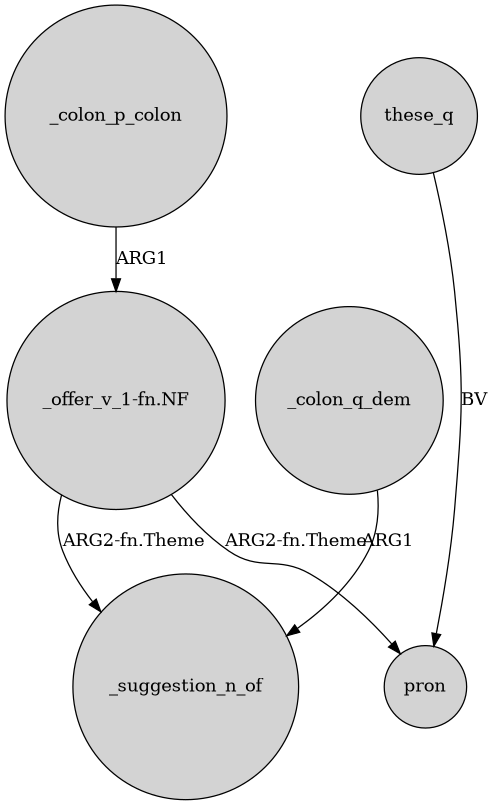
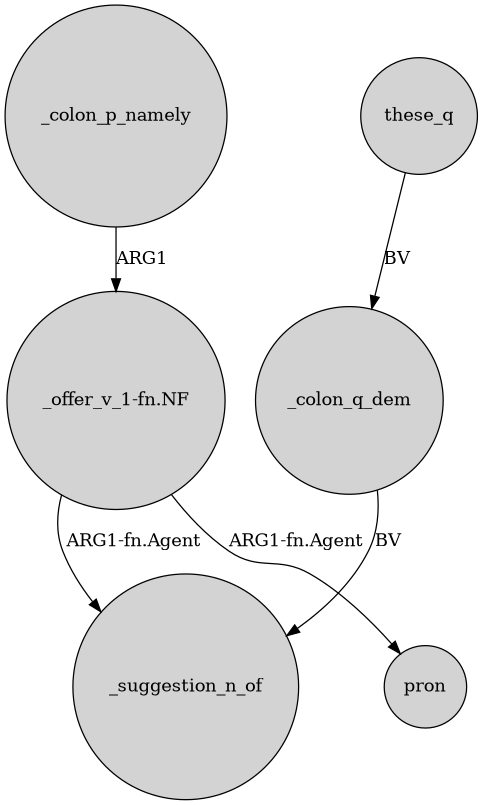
node "_colon_p_colon": label "_colon_p_colon" -> "_colon_p_namely"
edge "these_q" -> "pron": now "these_q" -> "_colon_q_dem"
edge "_offer_v_1-fn.NF" -> "_suggestion_n_of": label "ARG2-fn.Theme" -> "ARG1-fn.Agent"
edge "_offer_v_1-fn.NF" -> "pron": label "ARG2-fn.Theme" -> "ARG1-fn.Agent"
edge "_colon_q_dem" -> "_suggestion_n_of": label "ARG1" -> "BV"
